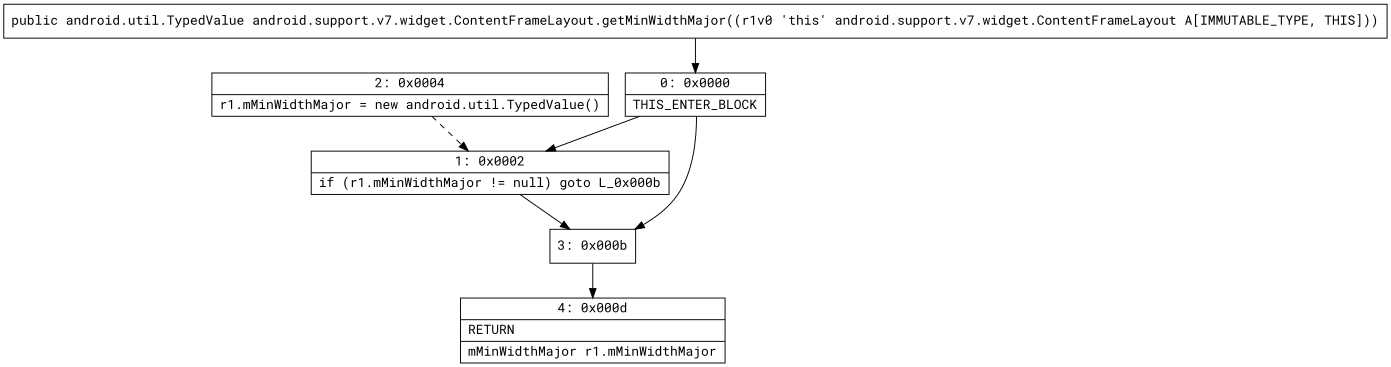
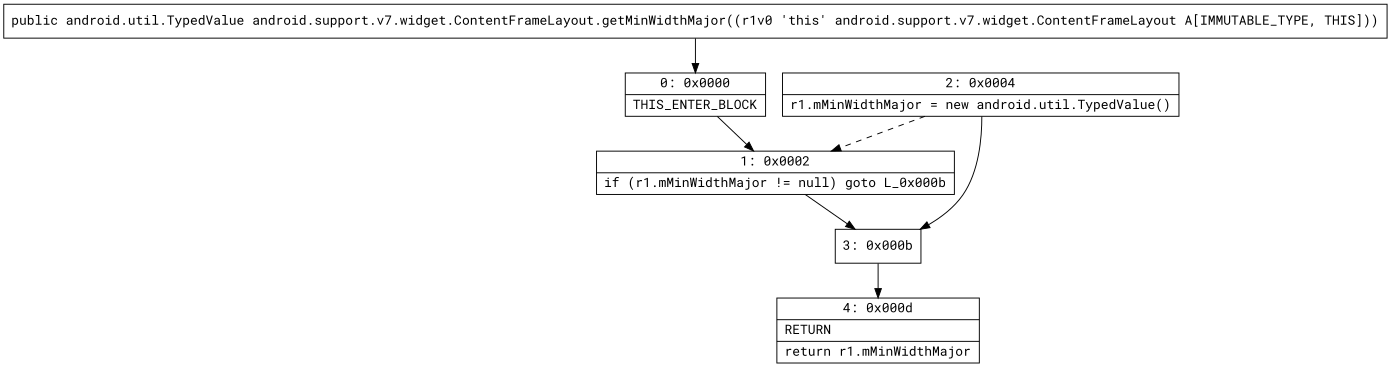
edge "0: 0x0000" -> "3: 0x000b": now "2: 0x0004" -> "3: 0x000b"
node "4: 0x000d": text "mMinWidthMajor r1.mMinWidthMajor" -> "return r1.mMinWidthMajor"
